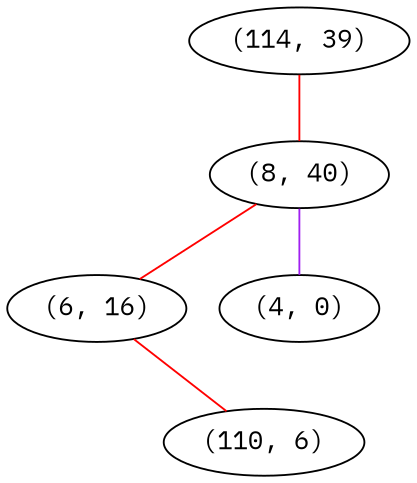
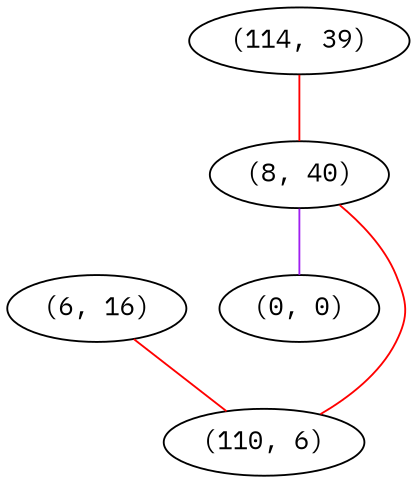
edge "(8, 40)" -- "(6, 16)": now "(8, 40)" -- "(110, 6)"
node "(4, 0)": label "(4, 0)" -> "(0, 0)"
